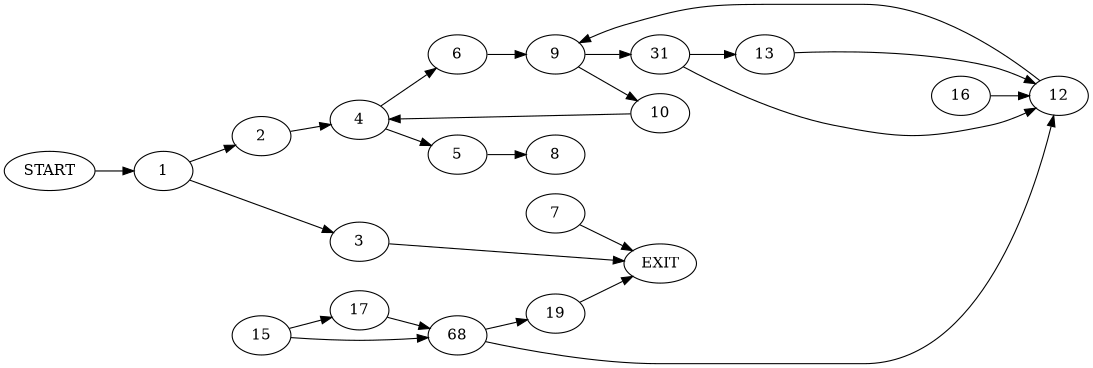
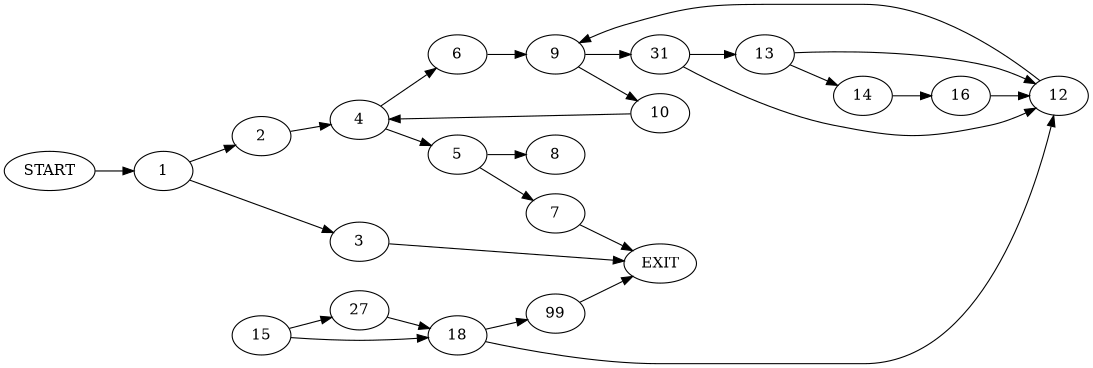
node "14": added
edge "5" -> "7": added
node "17": label "17" -> "27"
node "19": label "19" -> "99"
node "68": label "68" -> "18"
